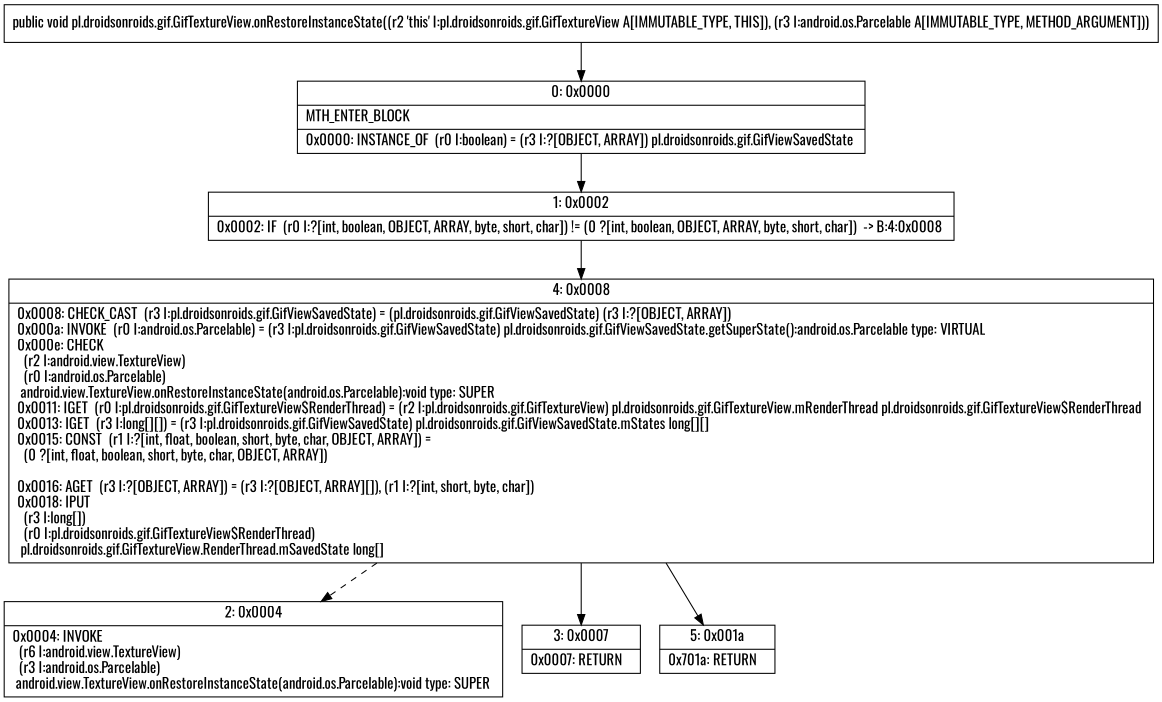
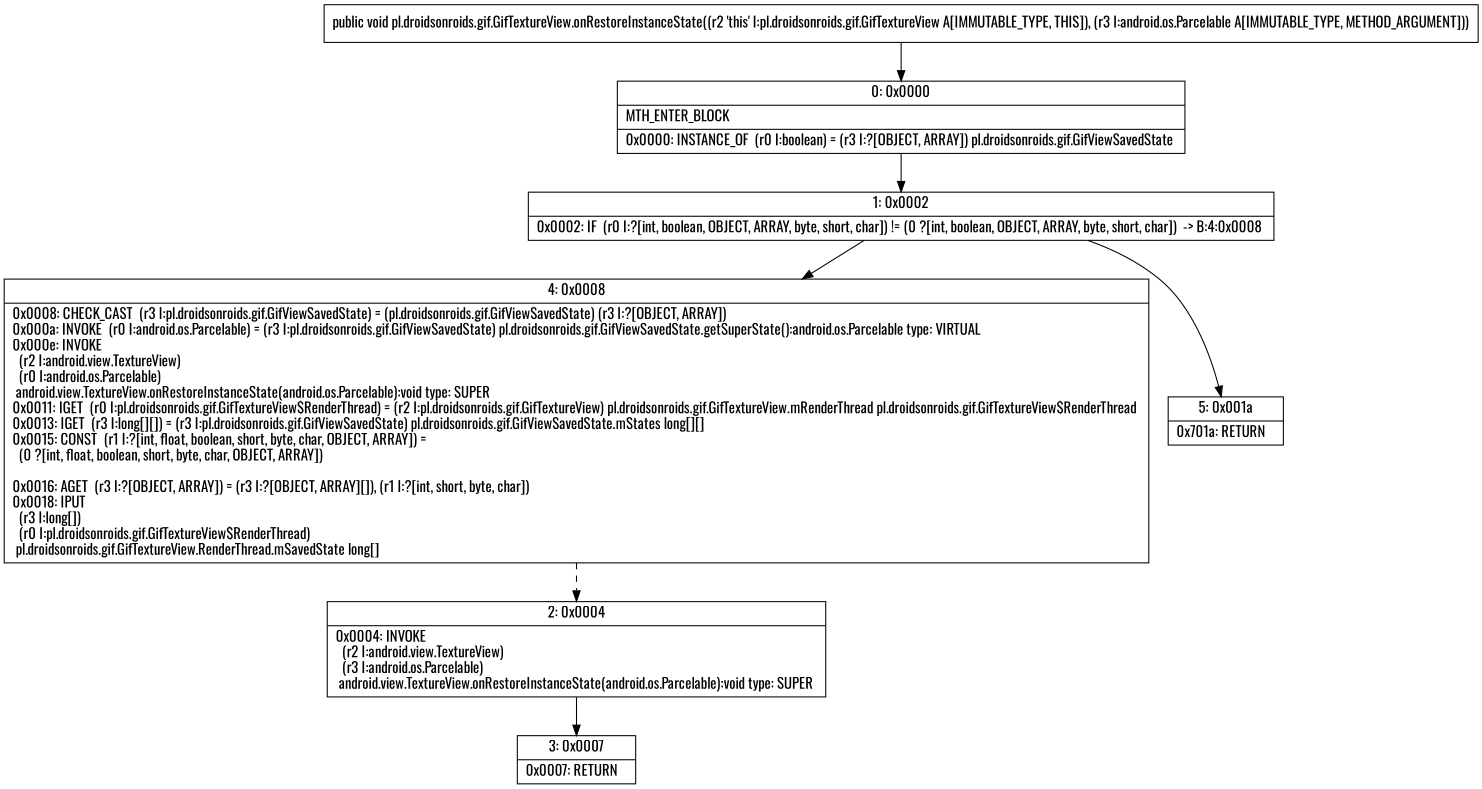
node "4: 0x0008": text "0x000e: CHECK" -> "0x000e: INVOKE"
edge "4: 0x0008" -> "3: 0x0007": now "2: 0x0004" -> "3: 0x0007"
edge "4: 0x0008" -> "5: 0x001a": now "1: 0x0002" -> "5: 0x001a"
node "2: 0x0004": text "(r6 I:android.view.TextureView)" -> "(r2 I:android.view.TextureView)"
